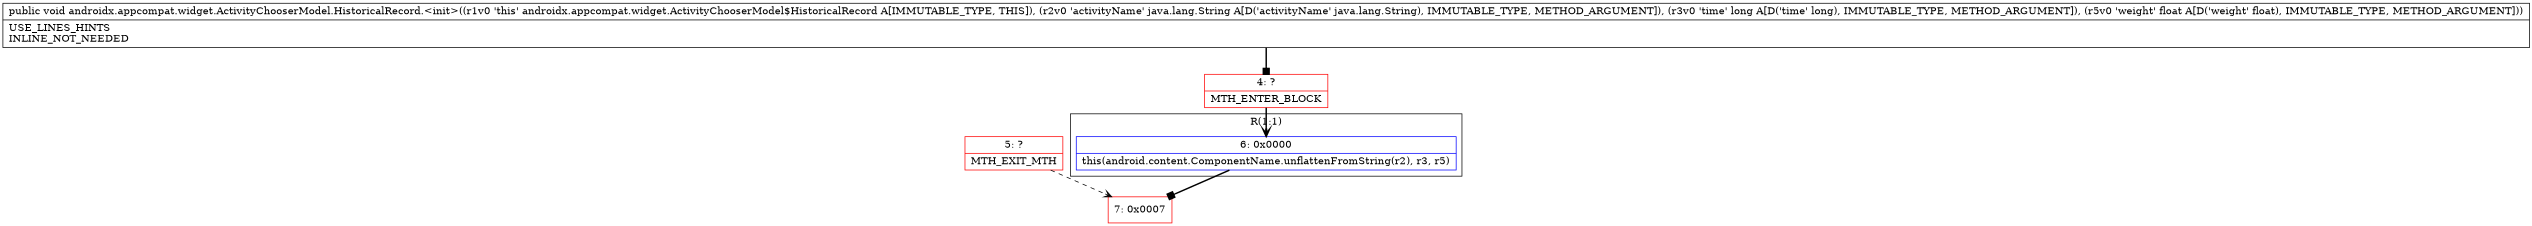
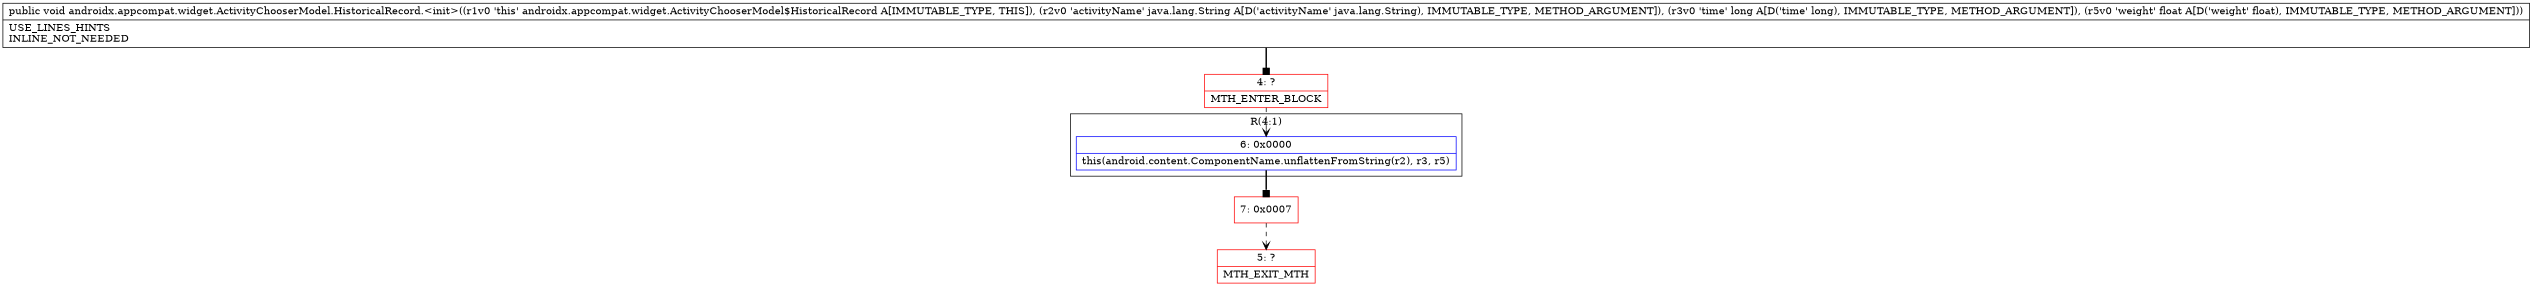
edge "4: ?" -> "6: 0x0000": style bold -> dashed
cluster "R(1:1)": label "R(1:1)" -> "R(4:1)"
edge "5: ?" -> "7: 0x0007": reversed
